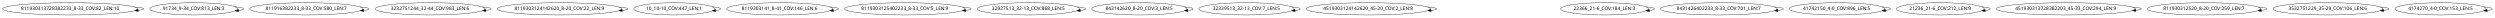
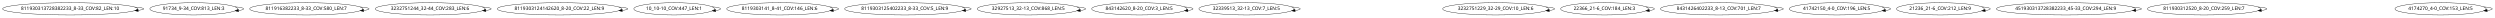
node "3232751244_32-44_COV:983_LEN:6": label "3232751244_32-44_COV:983_LEN:6" -> "3232751244_32-44_COV:283_LEN:6"
node "4519303124142620_45-20_COV:2_LEN:8": removed
node "3232751229_32-29_COV:10_LEN:6": added
node "8431426402233_8-33_COV:701_LEN:7": label "8431426402233_8-33_COV:701_LEN:7" -> "8431426402233_8-13_COV:701_LEN:7"
node "41742150_4-0_COV:896_LEN:5": label "41742150_4-0_COV:896_LEN:5" -> "41742150_4-0_COV:196_LEN:5"
node "451930313728382203_45-33_COV:294_LEN:9": label "451930313728382203_45-33_COV:294_LEN:9" -> "451930313728382233_45-33_COV:294_LEN:9"
node "3532751229_35-29_COV:106_LEN:6": removed
